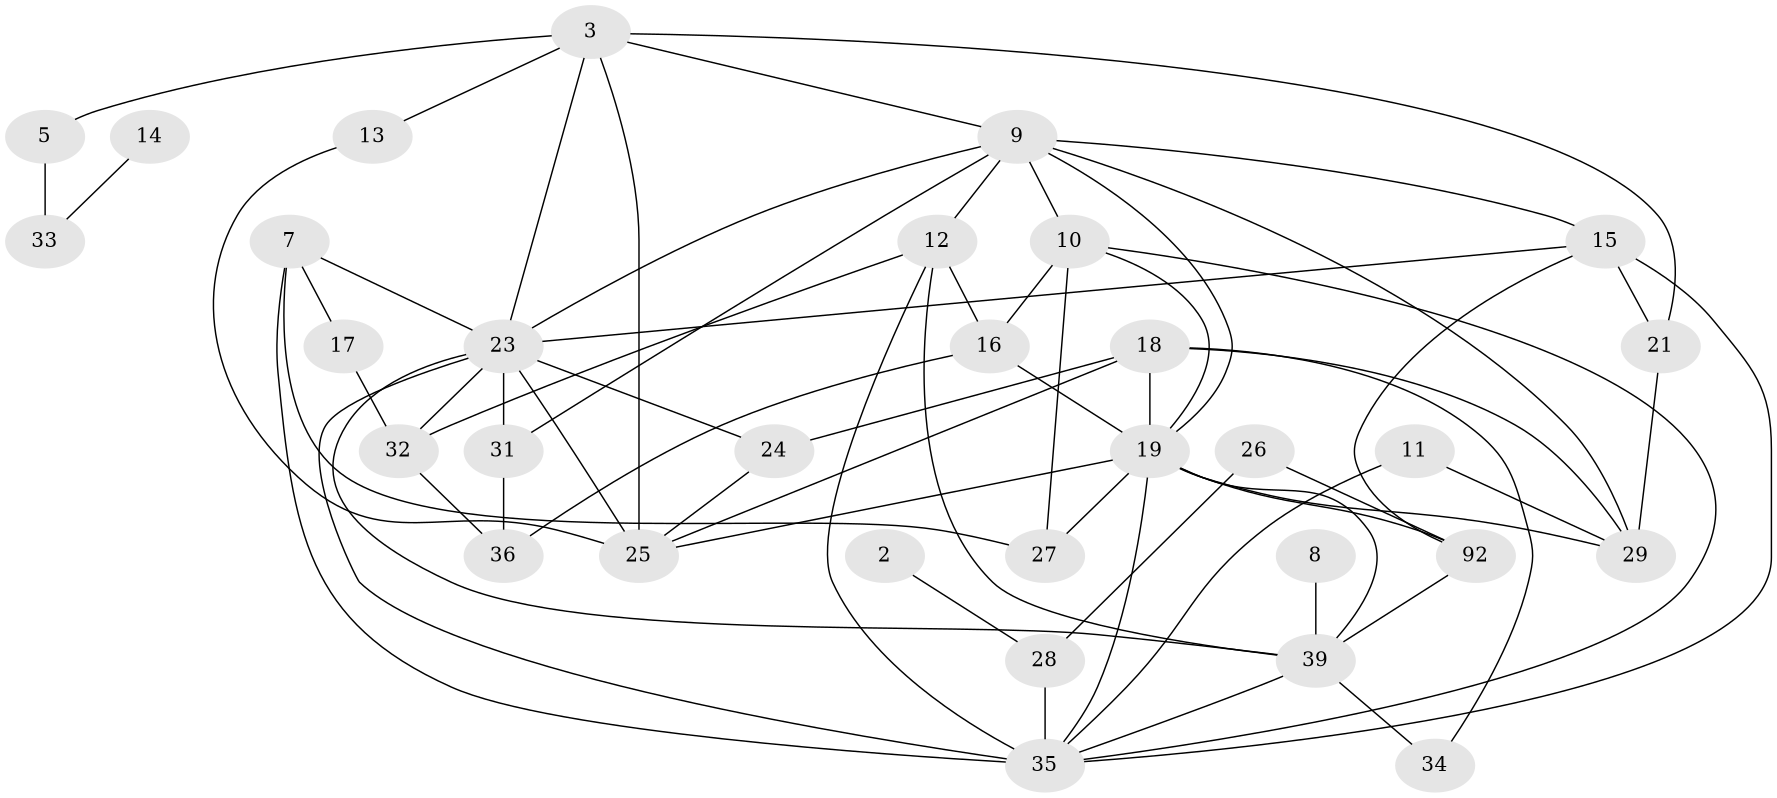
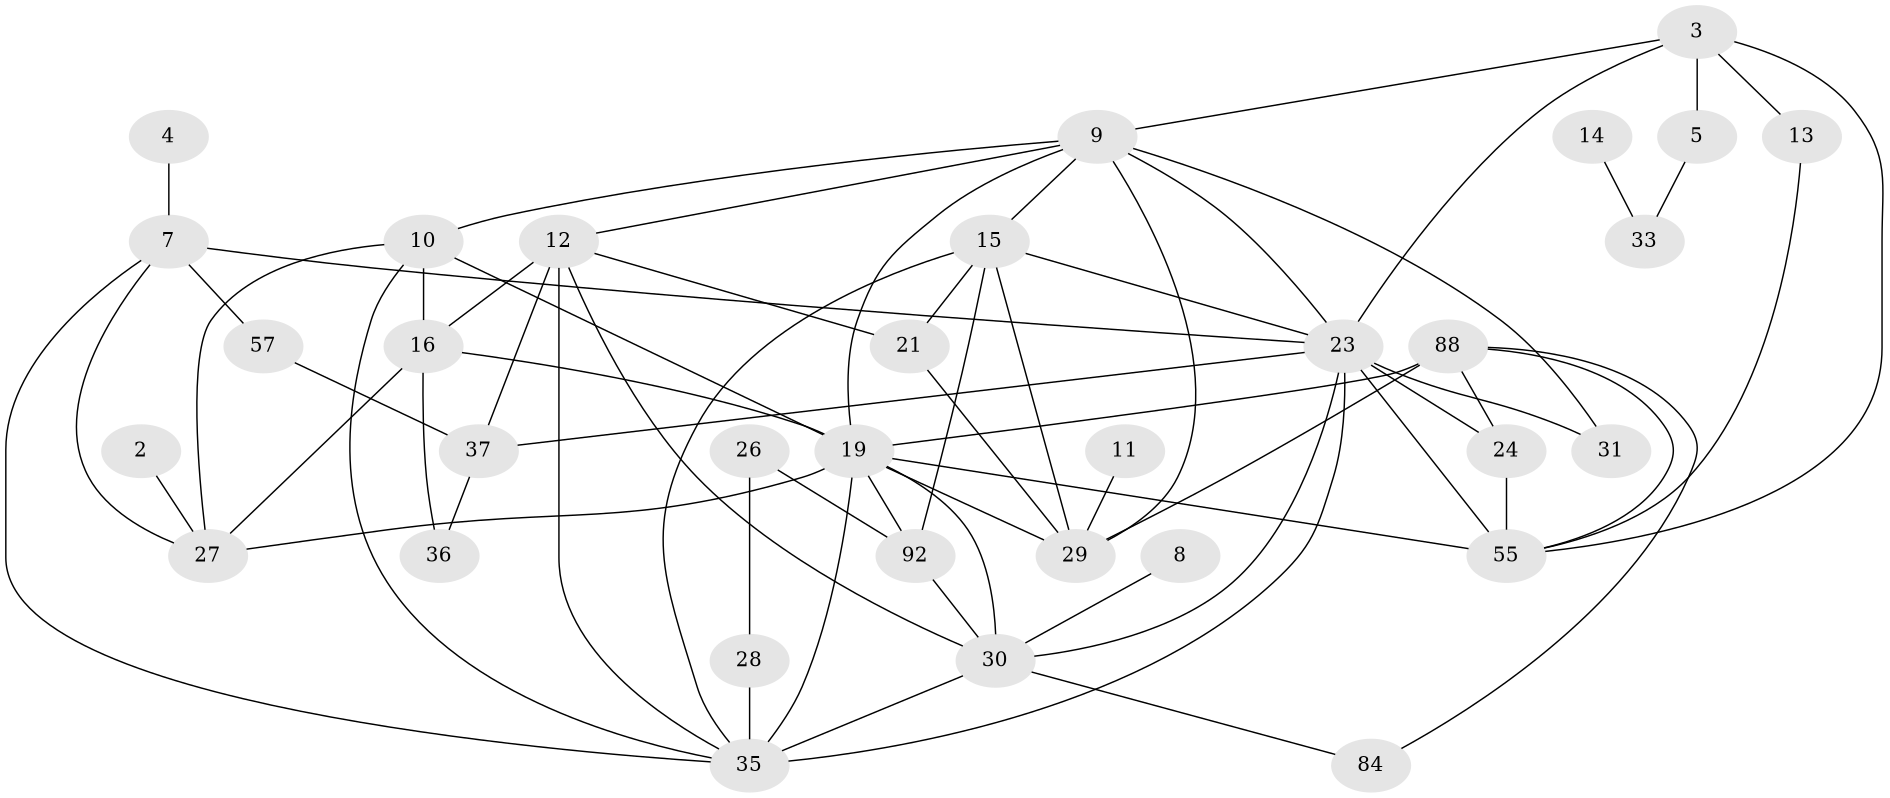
edge "3" -- "21": now "12" -- "21"
node "4": added
node "17": label "17" -> "57"
node "18": label "18" -> "88"
edge "15" -- "29": added
edge "16" -- "27": added
node "32": label "32" -> "37"
edge "31" -- "36": removed
node "25": label "25" -> "55"
edge "11" -- "35": removed
edge "2" -- "28": now "2" -- "27"
node "39": label "39" -> "30"
node "34": label "34" -> "84"
